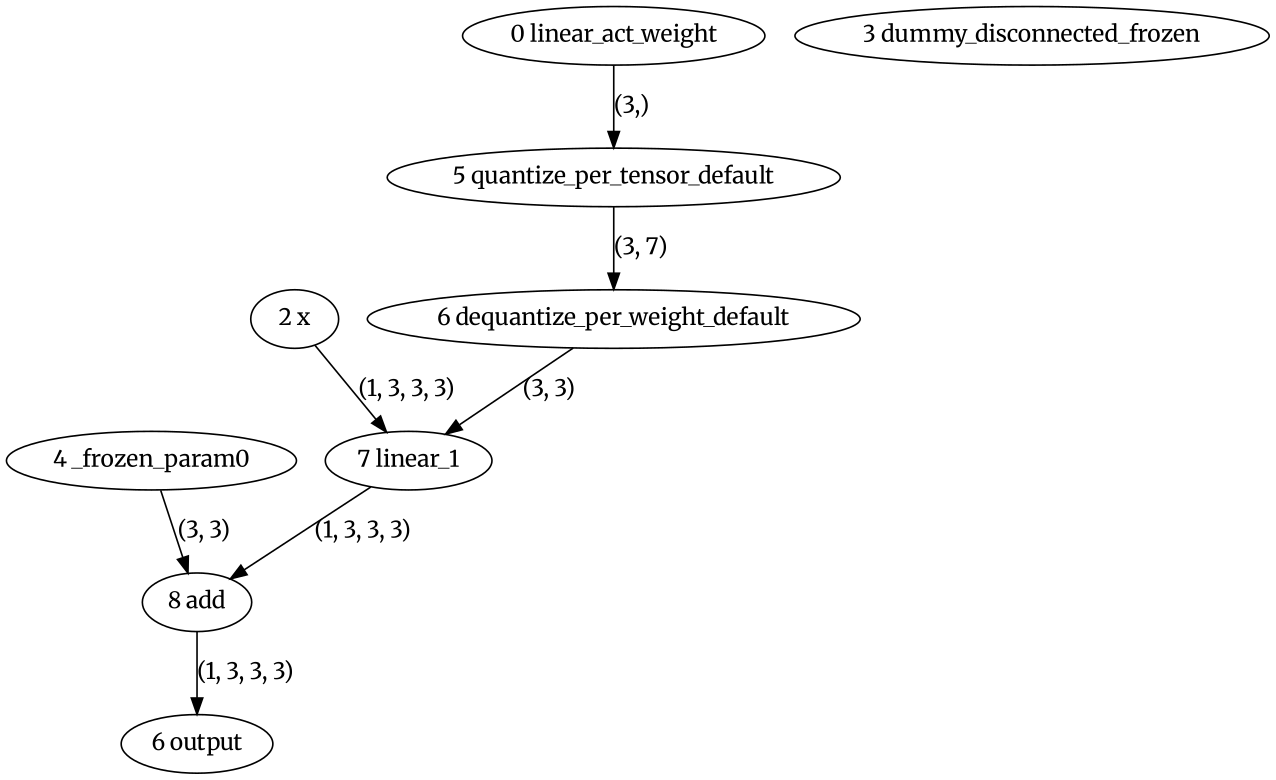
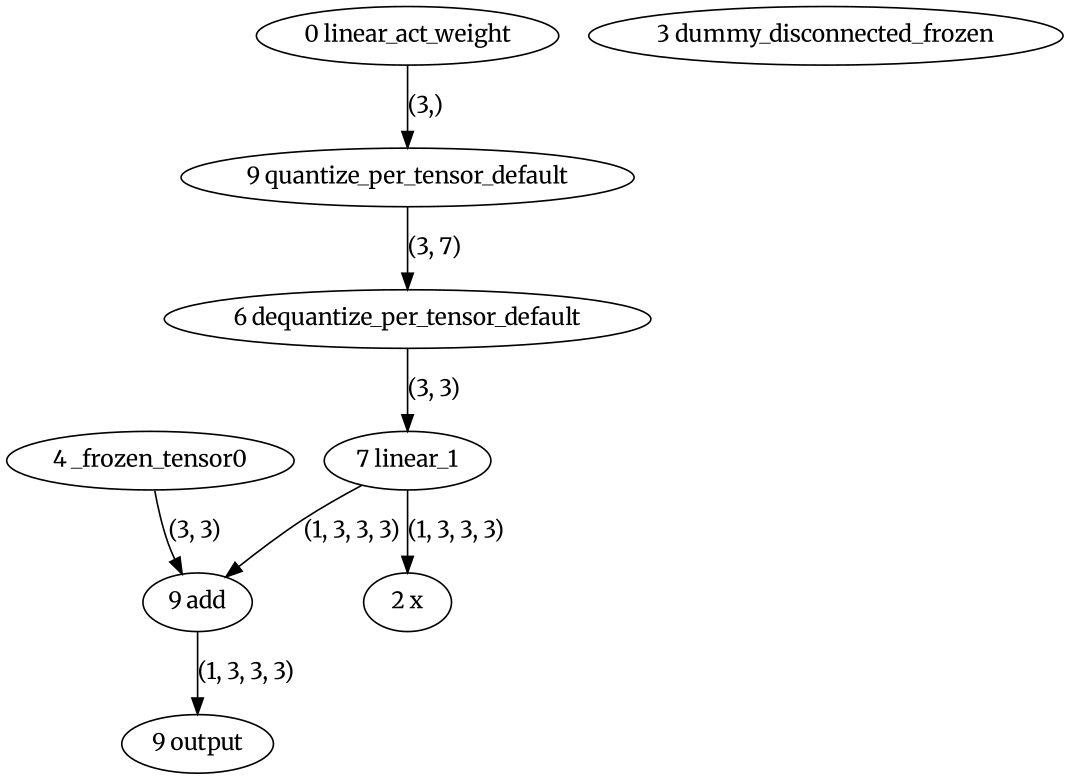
node "5 quantize_per_tensor_default": label "5 quantize_per_tensor_default" -> "9 quantize_per_tensor_default"
node "6 dequantize_per_weight_default": label "6 dequantize_per_weight_default" -> "6 dequantize_per_tensor_default"
edge "2 x" -> "7 linear_1": reversed
node "4 _frozen_param0": label "4 _frozen_param0" -> "4 _frozen_tensor0"
node "8 add": label "8 add" -> "9 add"
node "6 output": label "6 output" -> "9 output"
